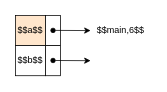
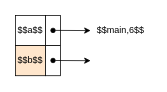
node "$$a$$": fillcolor #ffe6cc -> #ffffff
node "$$b$$": fillcolor #ffffff -> #ffe6cc
